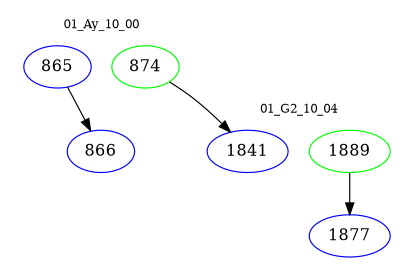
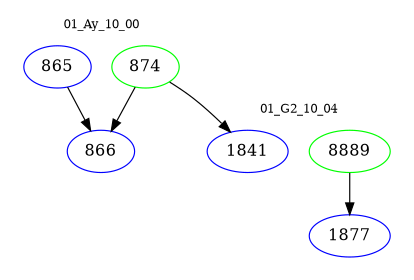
edge "874" -> "866": added
node "1889": label "1889" -> "8889"
